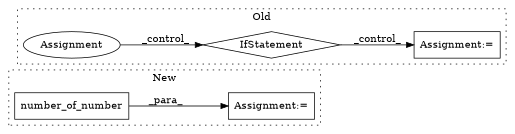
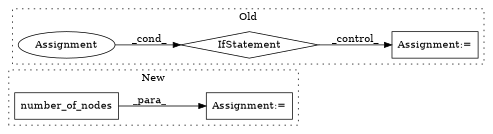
edge "Assignment" -> "IfStatement": label "_control_" -> "_cond_"
node "number_of_number": label "number_of_number" -> "number_of_nodes"
